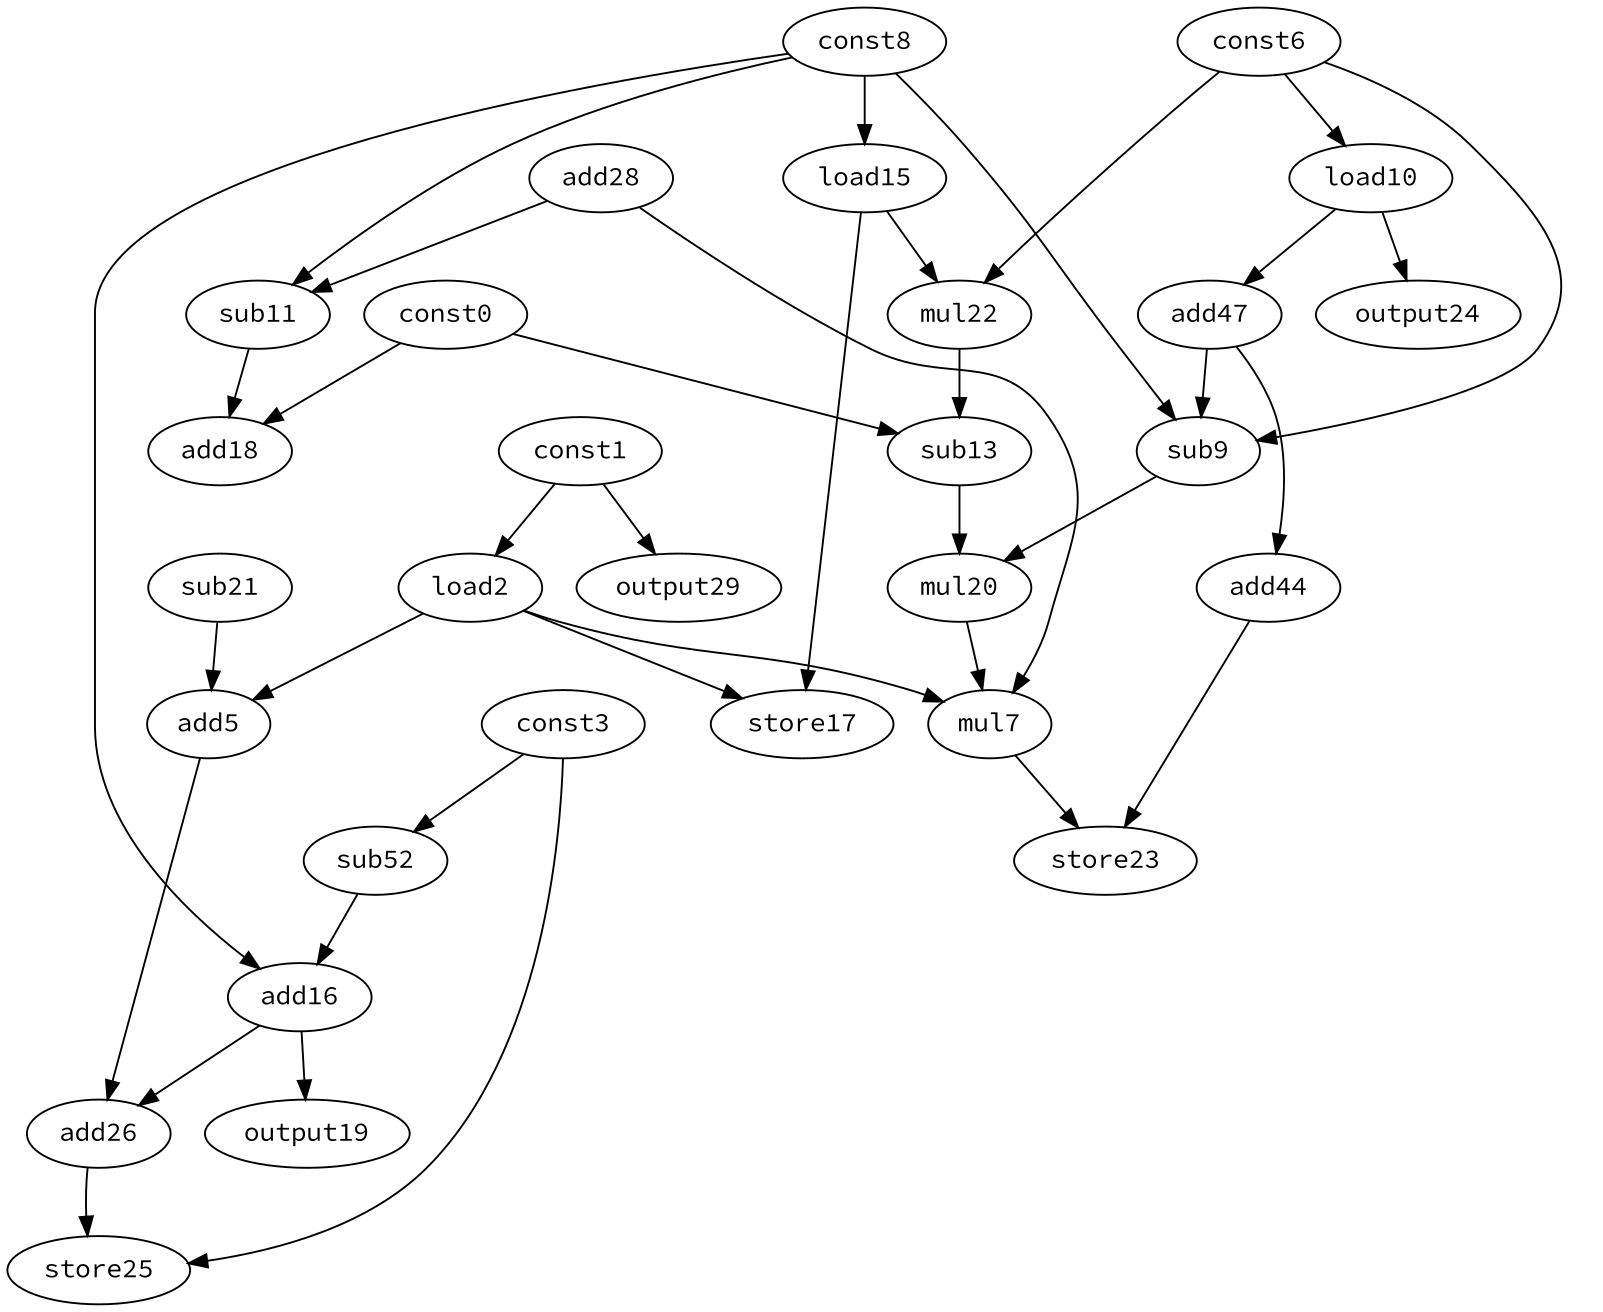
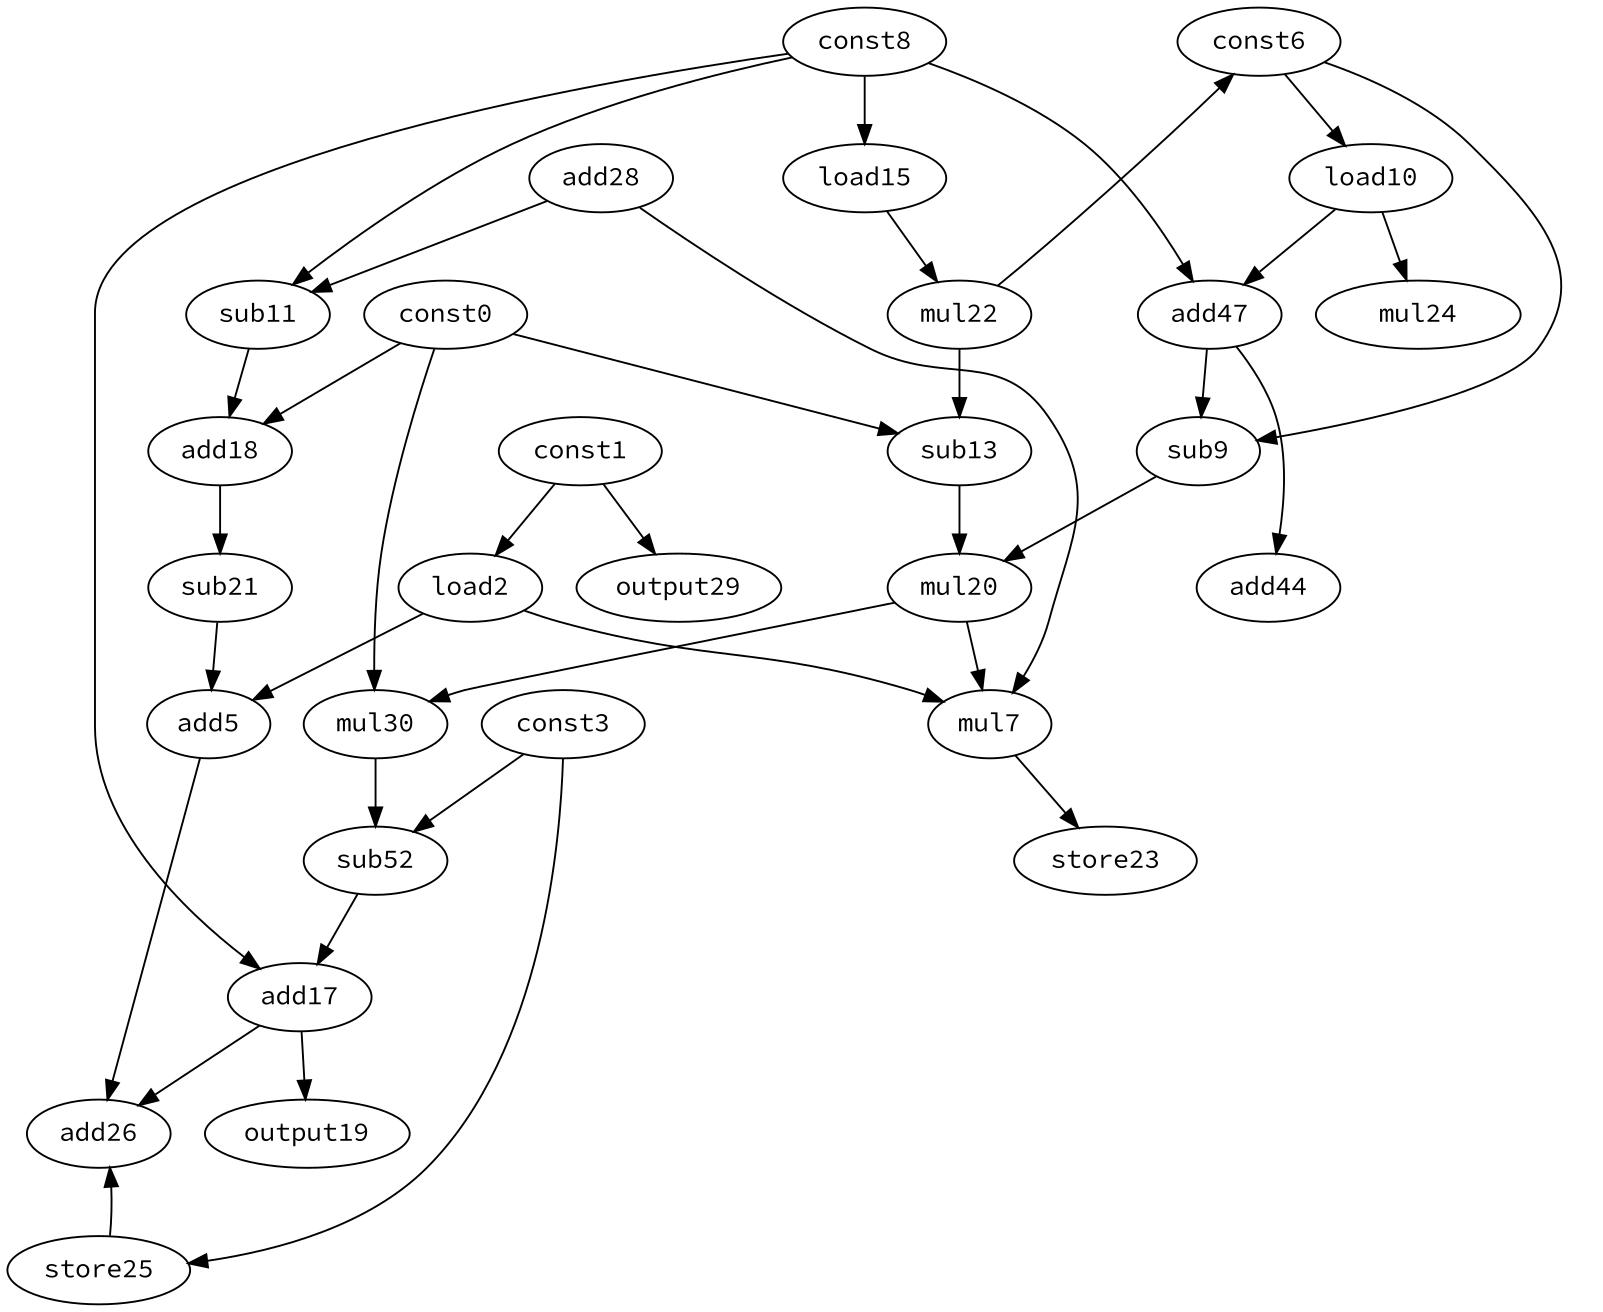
edge "const6" -> "mul22": reversed
edge "const8" -> "sub9": now "const8" -> "add47"
node "output24": label "output24" -> "mul24"
edge "add18" -> "sub21": added
edge "add44" -> "store23": removed
node "mul30": added
node "store17": removed
node "add16": label "add16" -> "add17"
edge "add26" -> "store25": reversed
